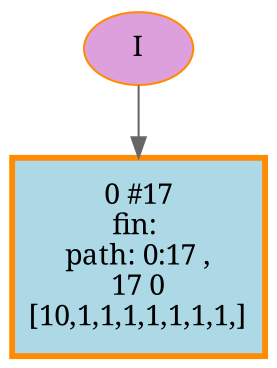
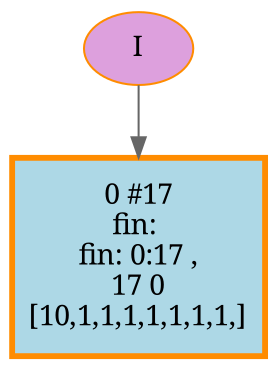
node "0 #17 fin: path: 0:17 , 17 0 [10,1,1,1,1,1,1,1,]": label "0 #17 fin: path: 0:17 , 17 0 [10,1,1,1,1,1,1,1,]" -> "0 #17 fin: fin: 0:17 , 17 0 [10,1,1,1,1,1,1,1,]"
